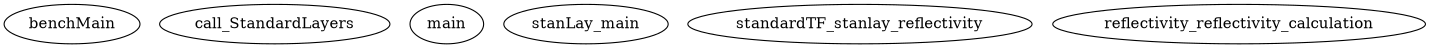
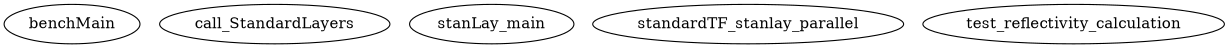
node "main": removed
node "standardTF_stanlay_reflectivity": label "standardTF_stanlay_reflectivity" -> "standardTF_stanlay_parallel"
node "reflectivity_reflectivity_calculation": label "reflectivity_reflectivity_calculation" -> "test_reflectivity_calculation"
